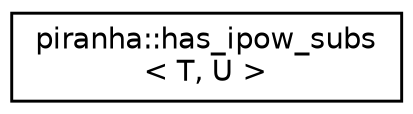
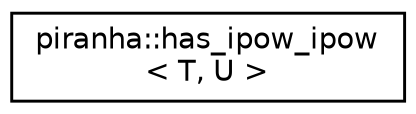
node "piranha::has_ipow_subs < T, U >": label "piranha::has_ipow_subs < T, U >" -> "piranha::has_ipow_ipow < T, U >"
